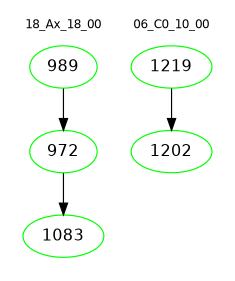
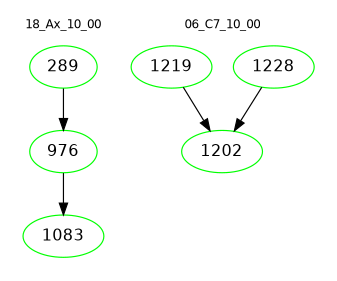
cluster "18_Ax_18_00": label "18_Ax_18_00" -> "18_Ax_10_00"
cluster "06_C0_10_00": label "06_C0_10_00" -> "06_C7_10_00"
node "989": label "989" -> "289"
node "1228": added
node "972": label "972" -> "976"
